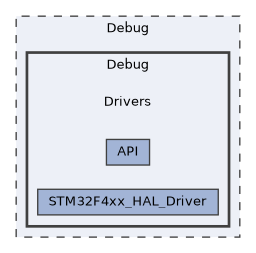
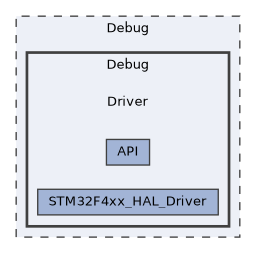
node "Drivers": label "Drivers" -> "Driver"
